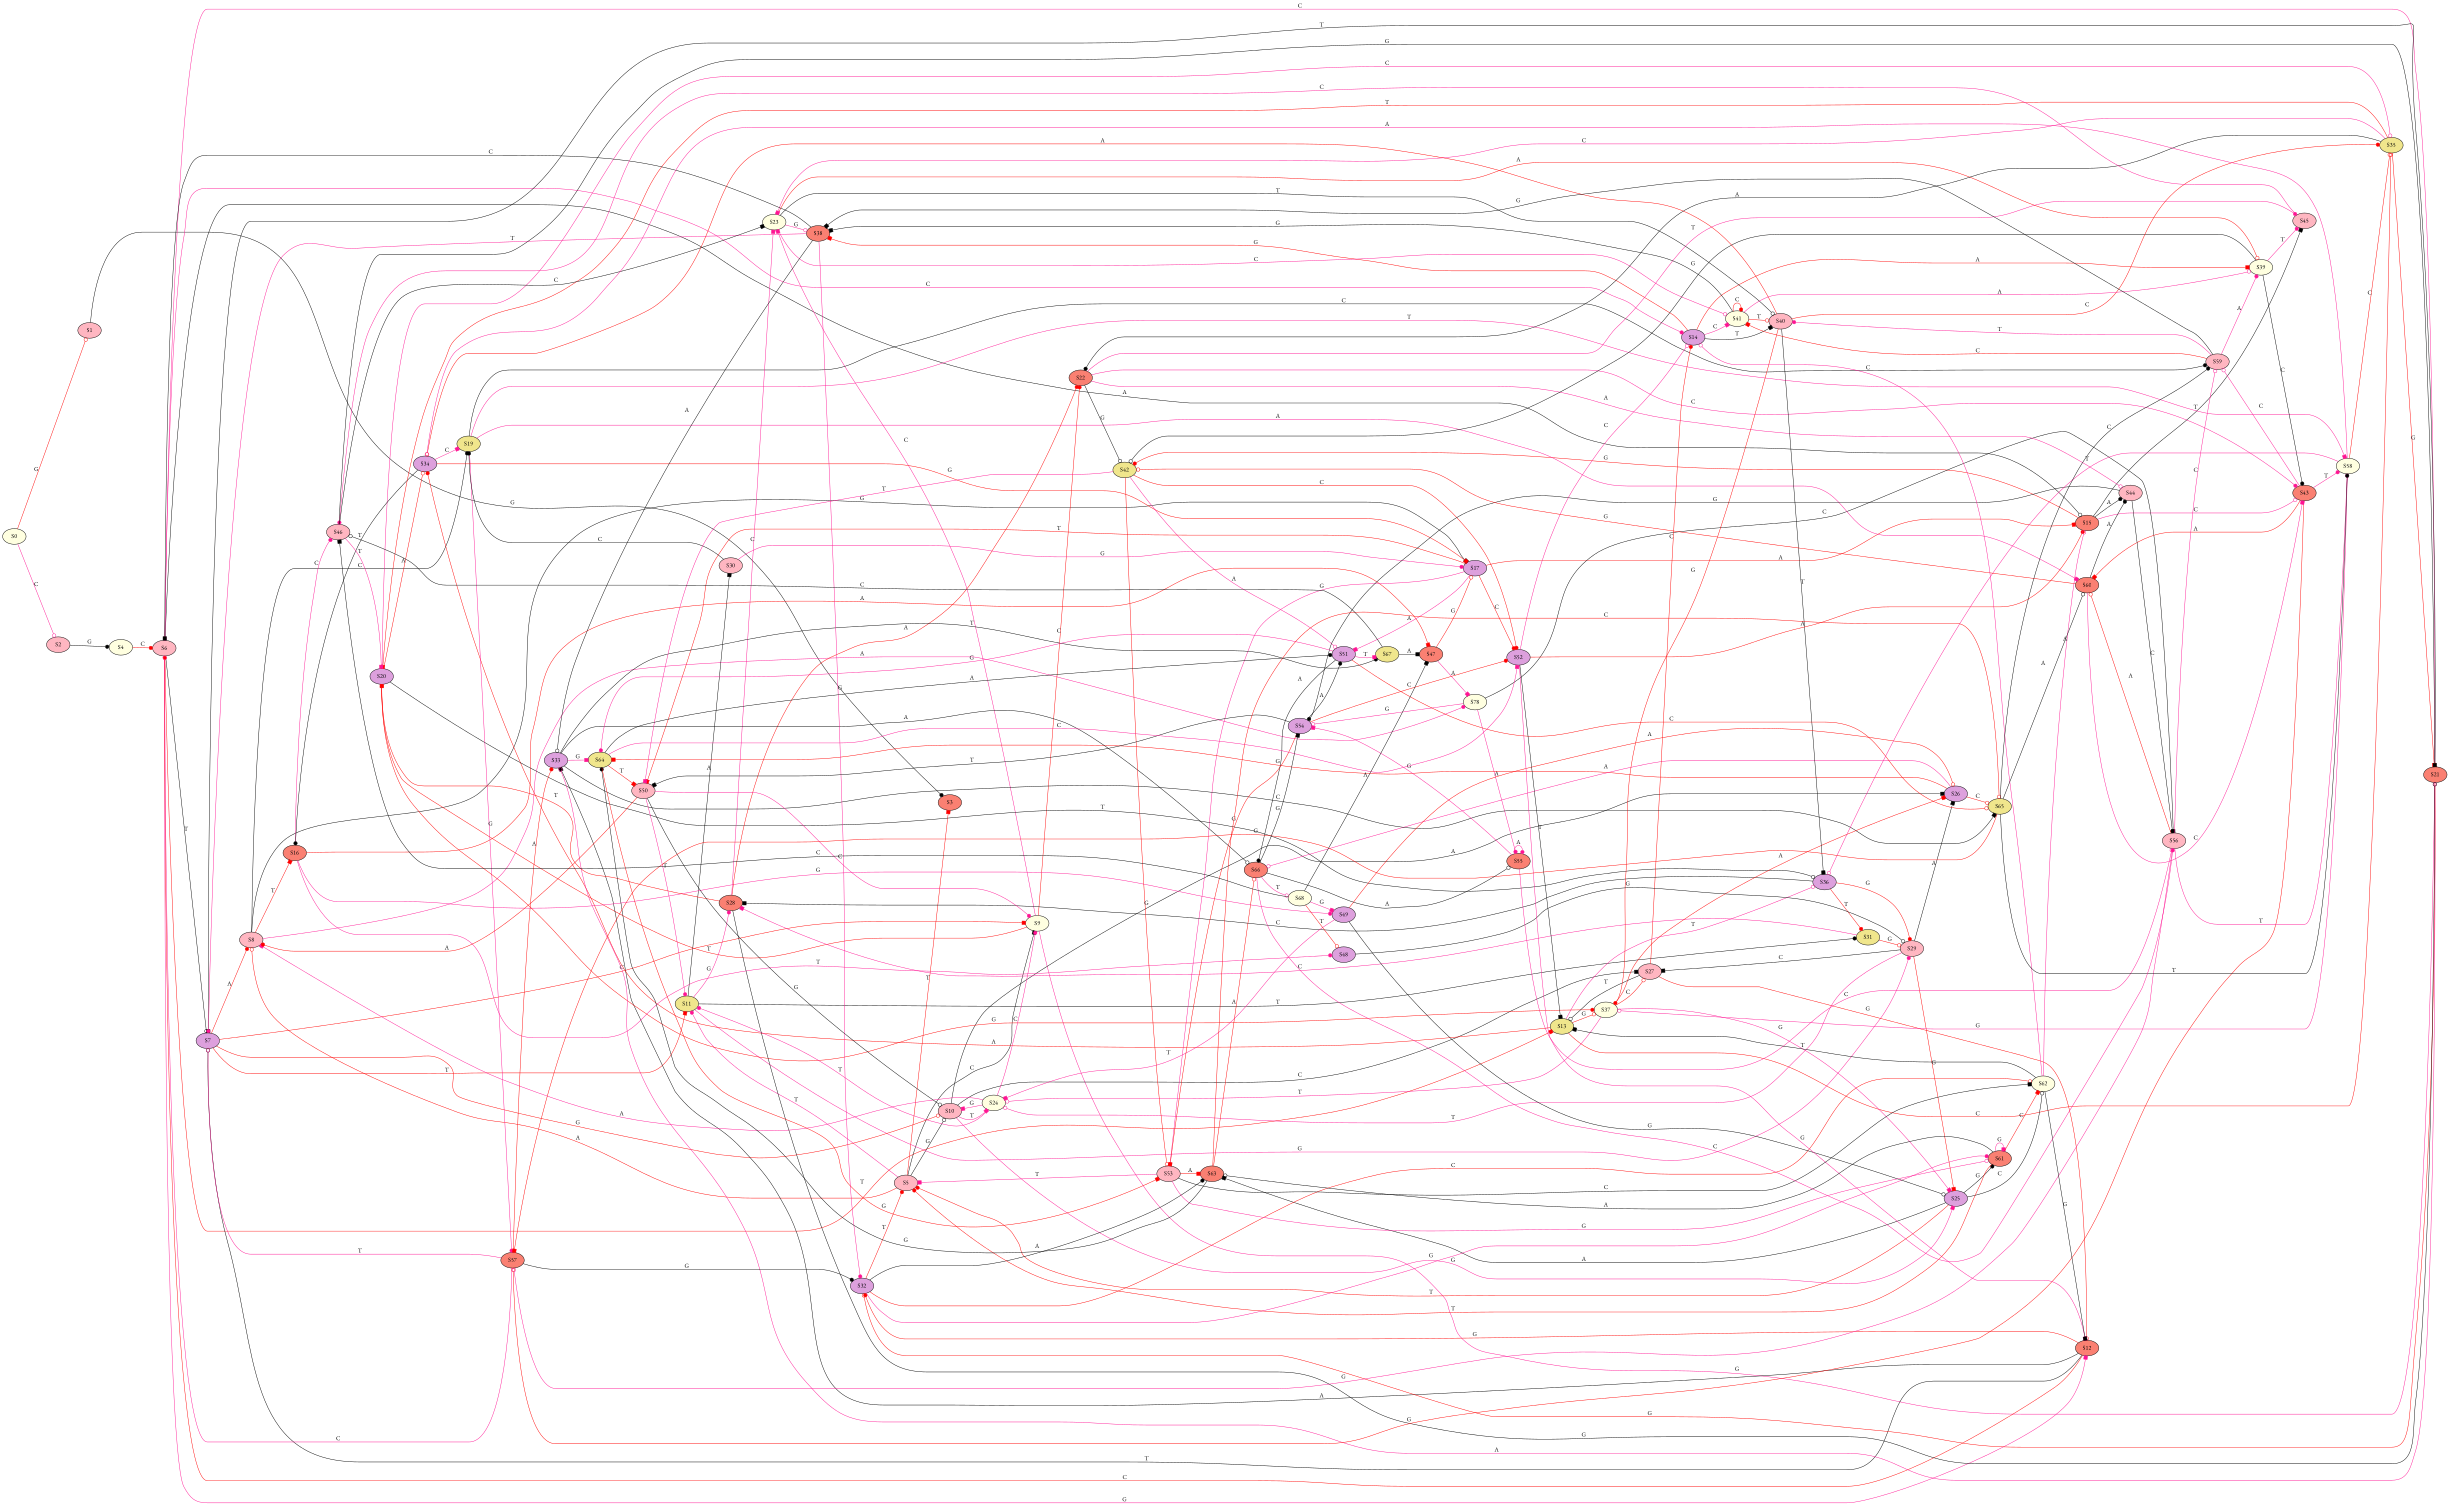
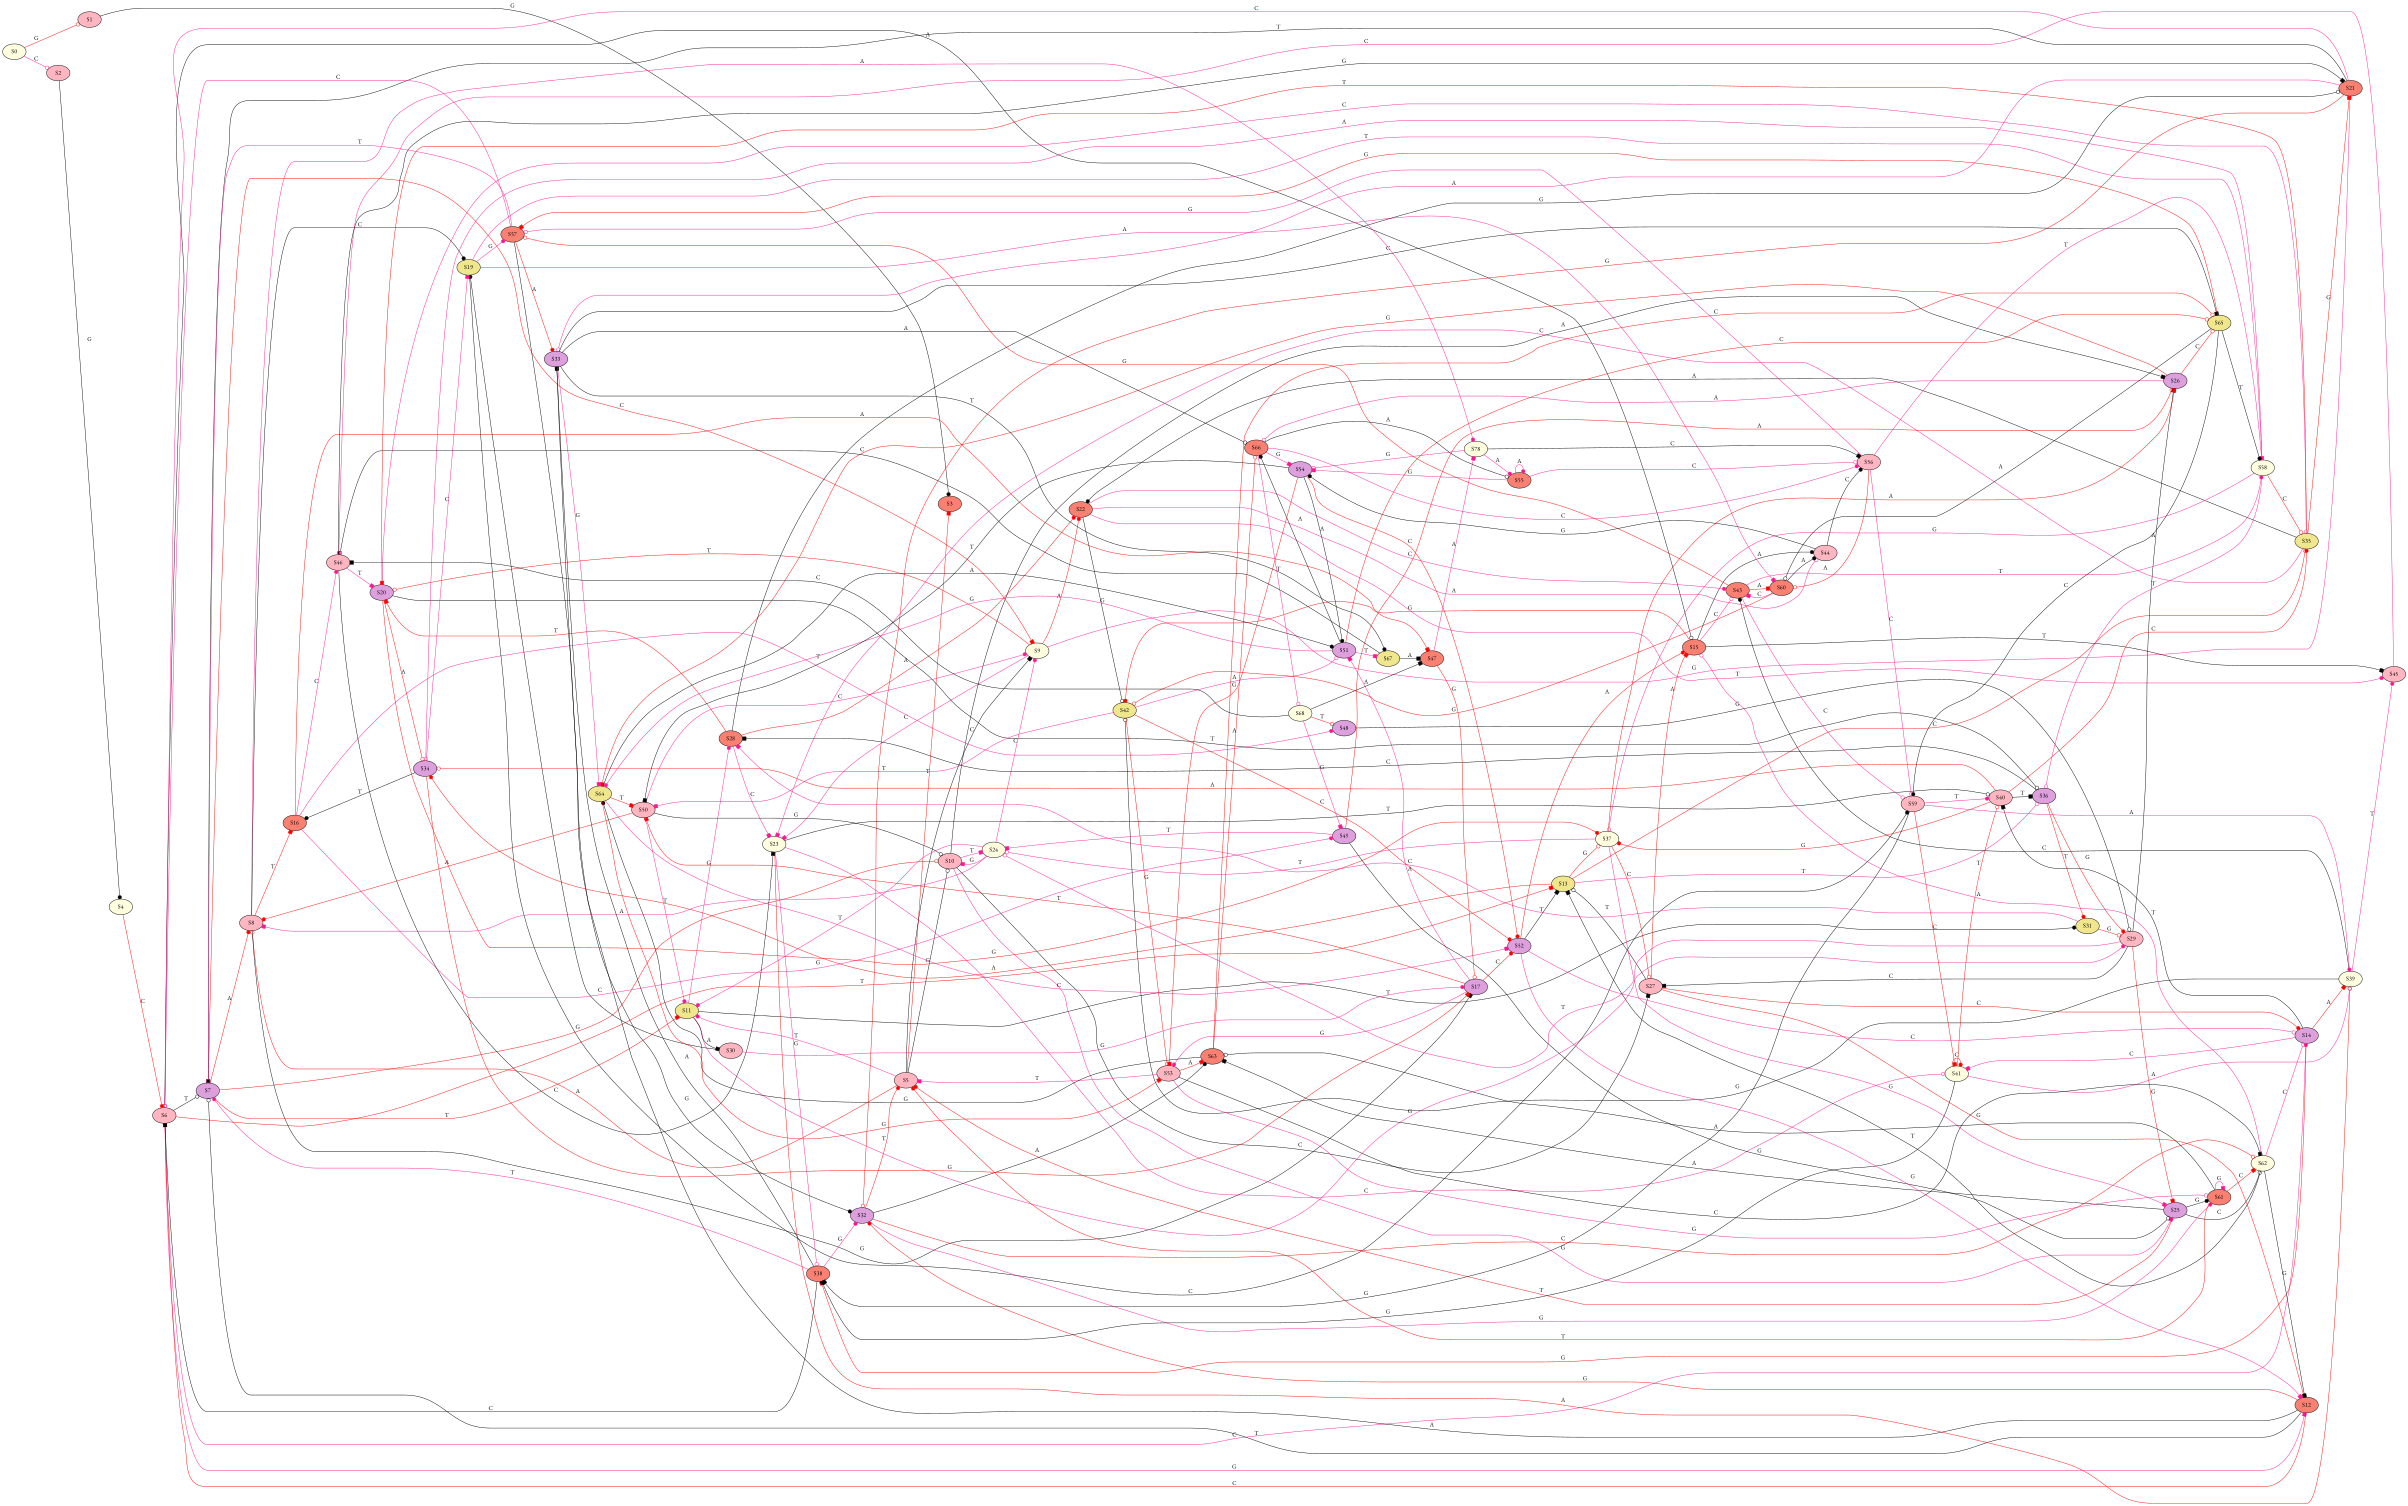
edge "S17" -> "S15": now "S27" -> "S15"
edge "S9" -> "S22": label "C" -> "A"
edge "S66" -> "S54": color black -> deeppink
